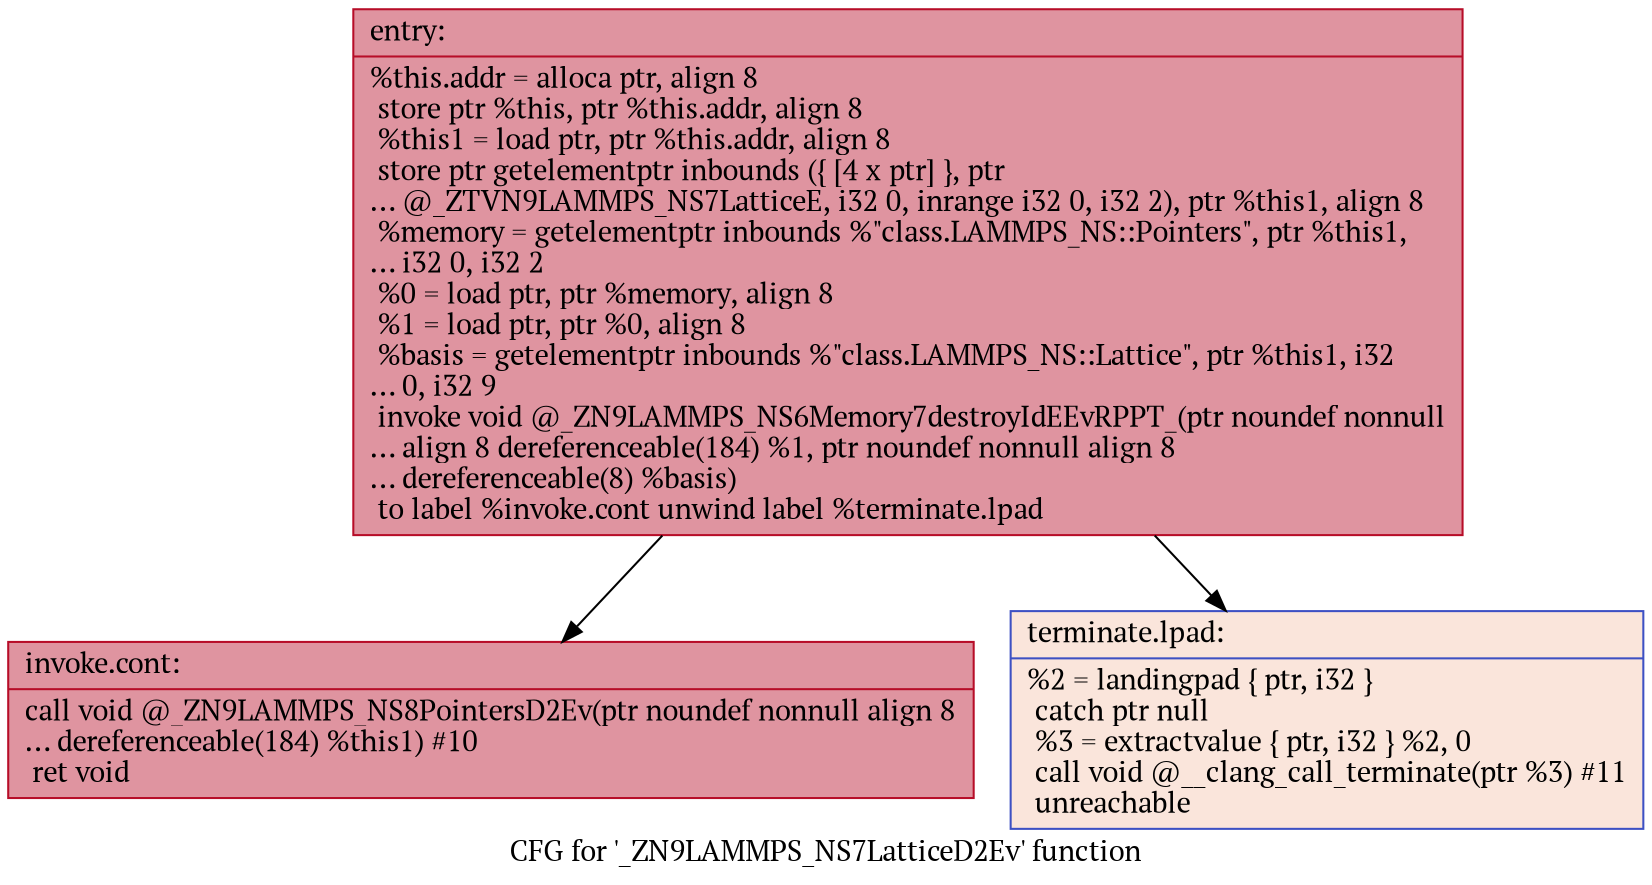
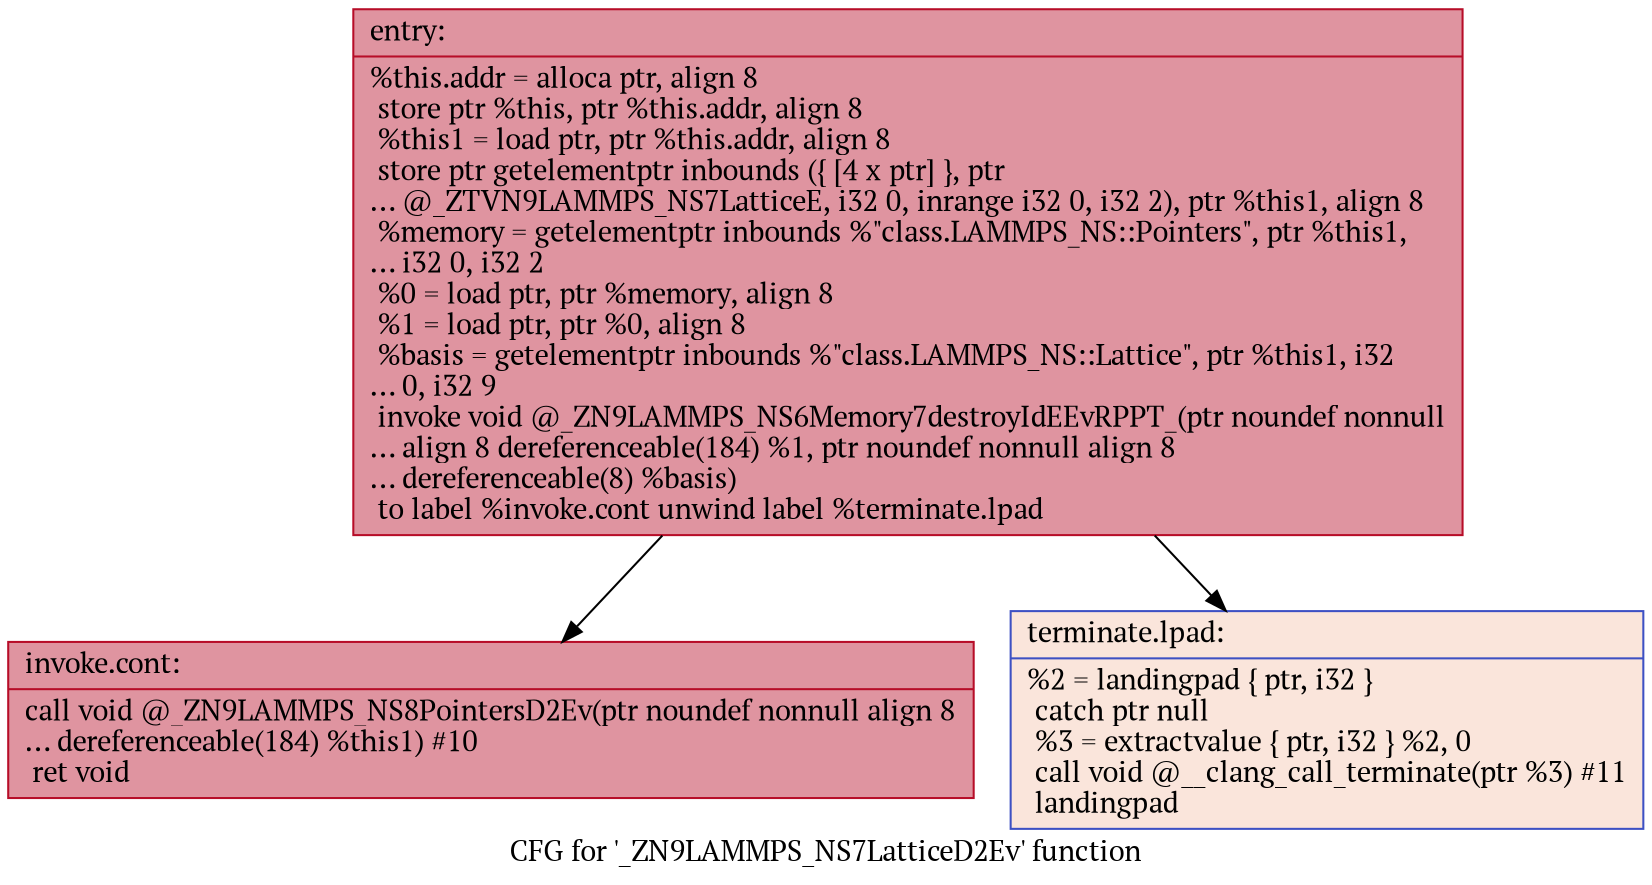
node "terminate.lpad:": text "unreachable" -> "landingpad"
